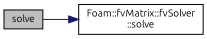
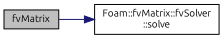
node "solve": label "solve" -> "fvMatrix"
